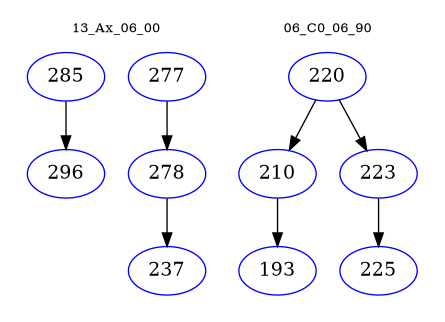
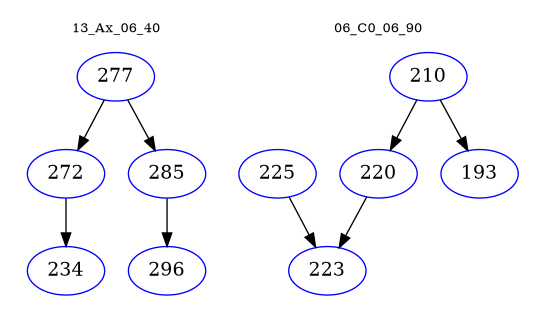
cluster "13_Ax_06_00": label "13_Ax_06_00" -> "13_Ax_06_40"
edge "277" -> "285": added
edge "220" -> "210": reversed
node "278": label "278" -> "272"
edge "223" -> "225": reversed
node "237": label "237" -> "234"
